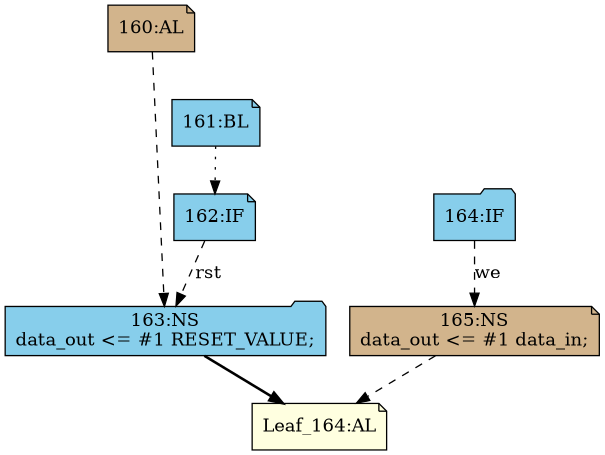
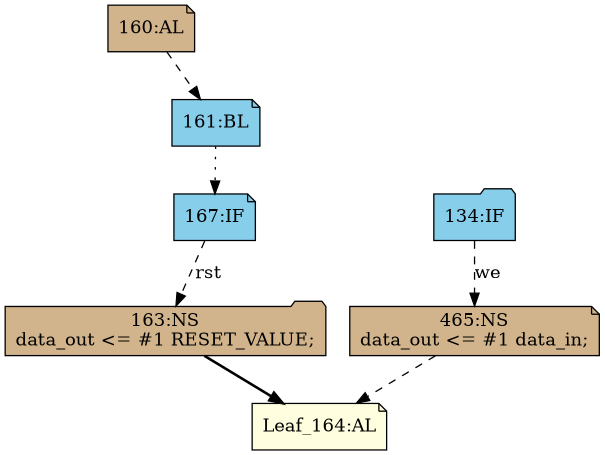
edge "160:AL" -> "163:NS data_out <= #1 RESET_VALUE;": now "160:AL" -> "161:BL"
node "162:IF": label "162:IF" -> "167:IF"
node "164:IF": label "164:IF" -> "134:IF"
node "163:NS data_out <= #1 RESET_VALUE;": fillcolor skyblue -> tan
node "165:NS data_out <= #1 data_in;": label "165:NS data_out <= #1 data_in;" -> "465:NS data_out <= #1 data_in;"
